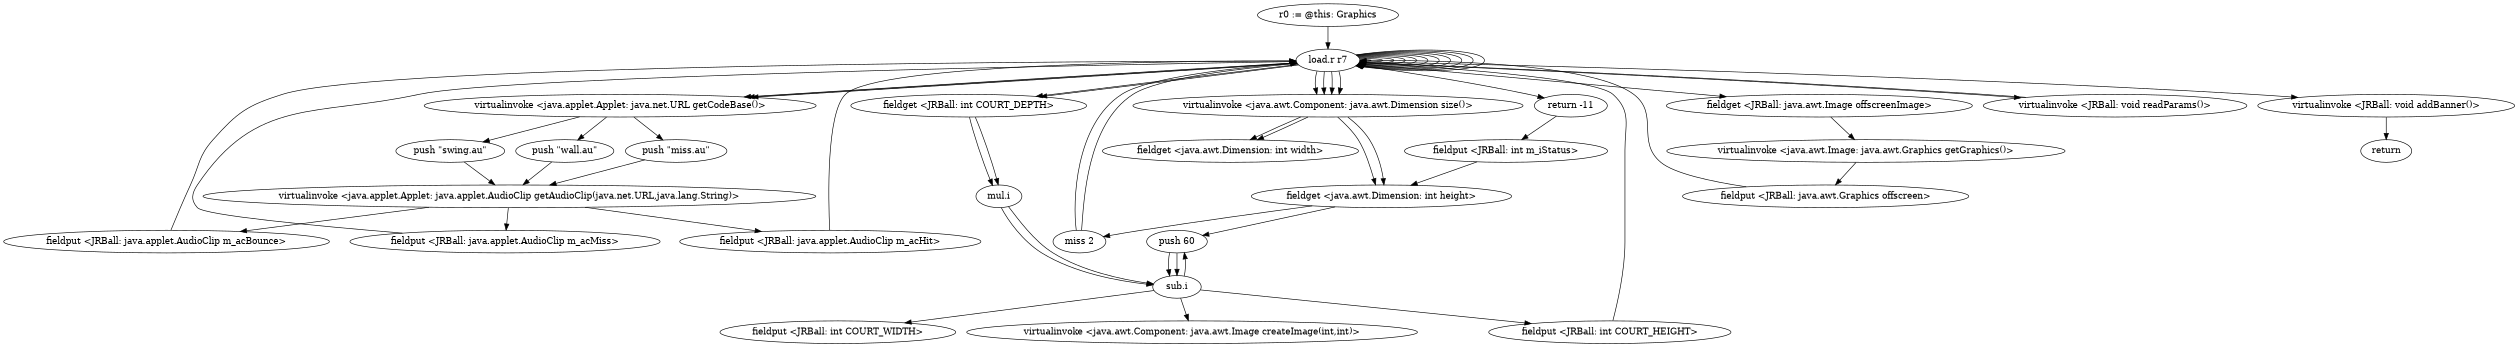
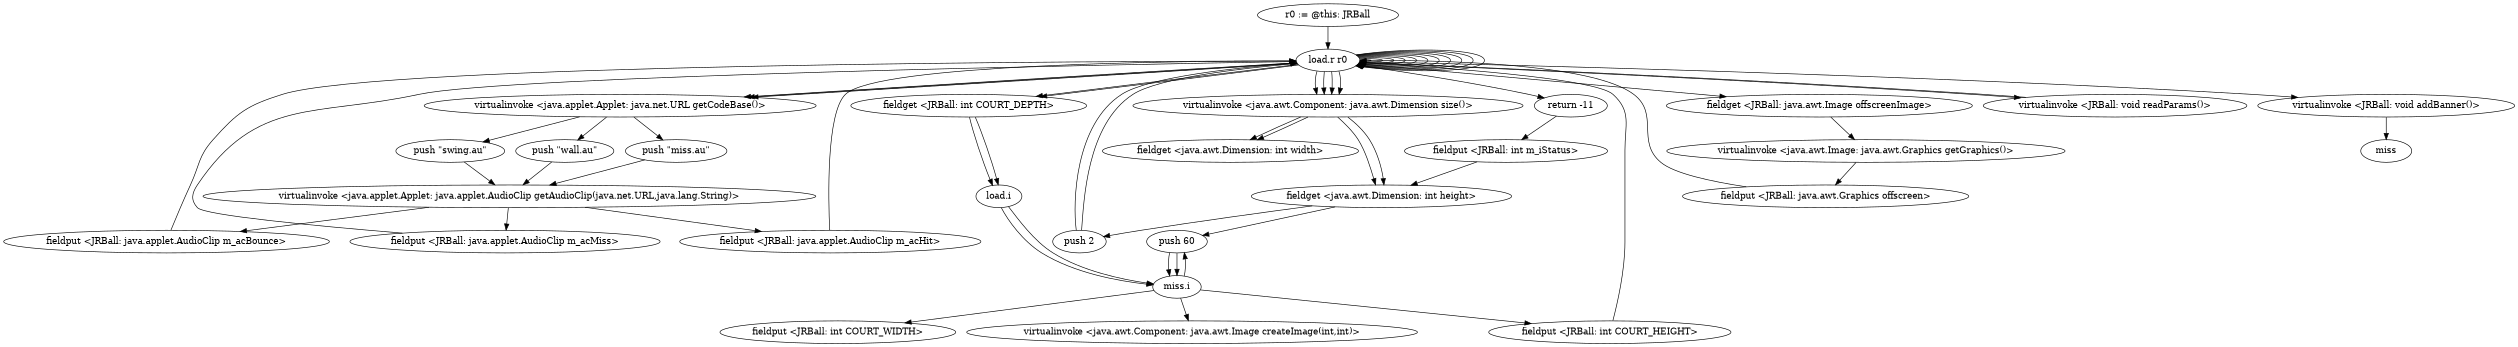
node "r0 := @this: Graphics": label "r0 := @this: Graphics" -> "r0 := @this: JRBall"
node "load.r r7": label "load.r r7" -> "load.r r0"
node "return": label "return" -> "miss"
node "mul.i": label "mul.i" -> "load.i"
node "miss 2": label "miss 2" -> "push 2"
node "sub.i": label "sub.i" -> "miss.i"
